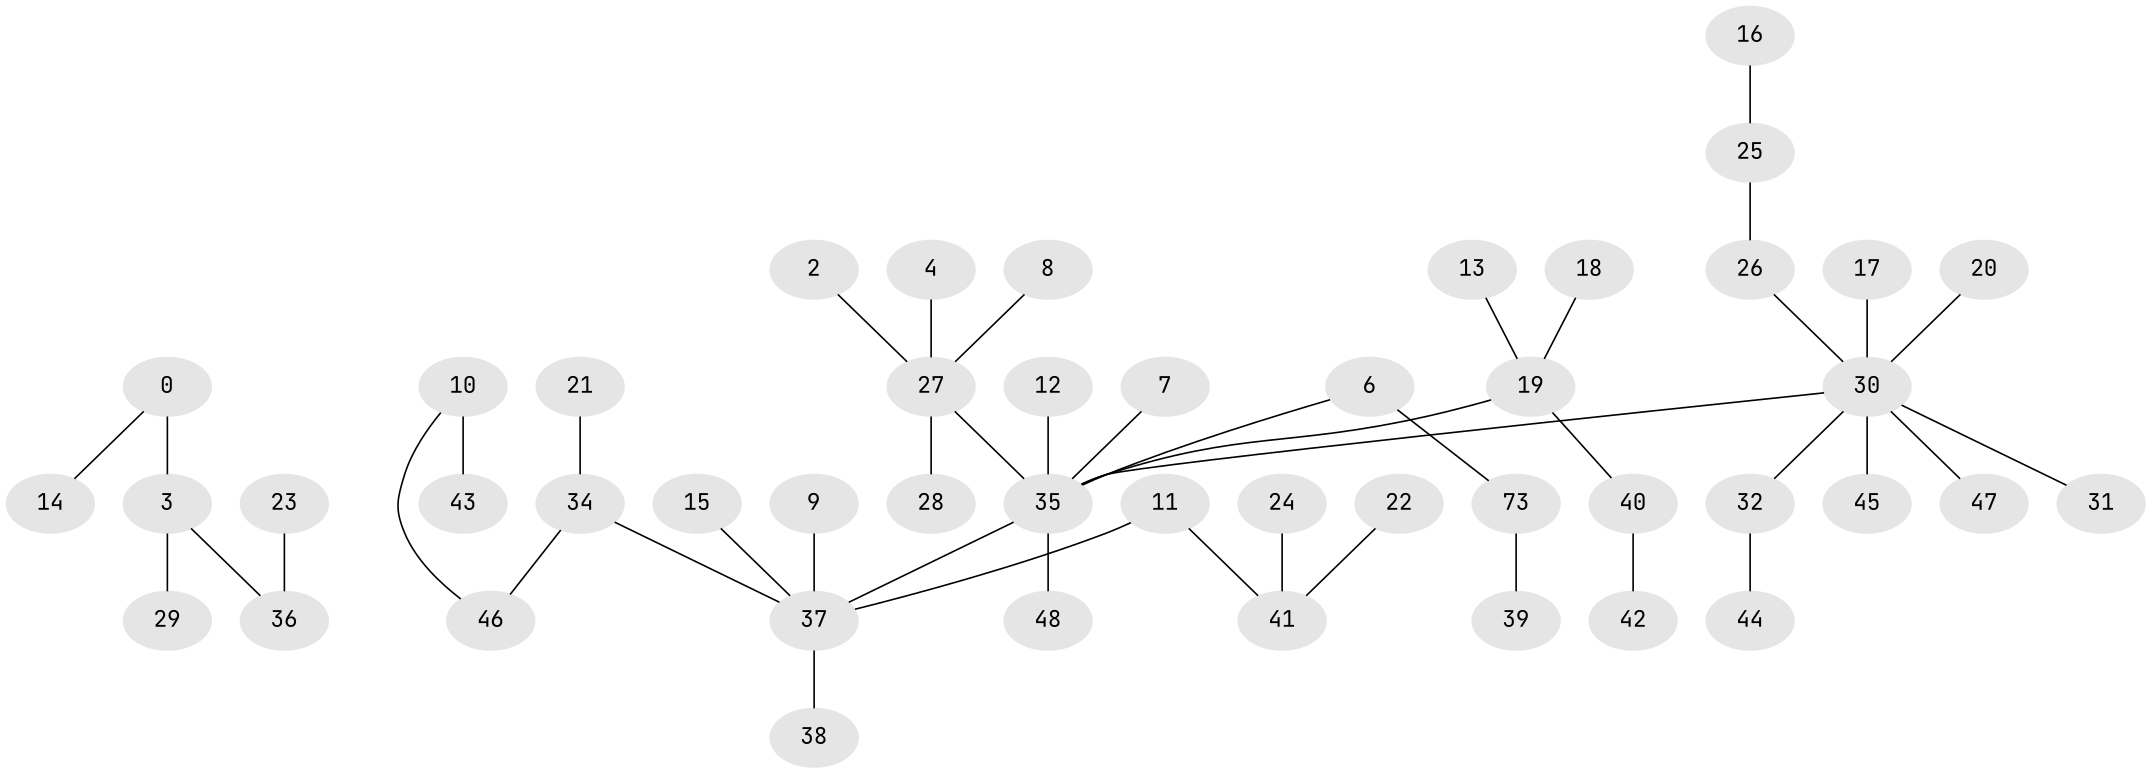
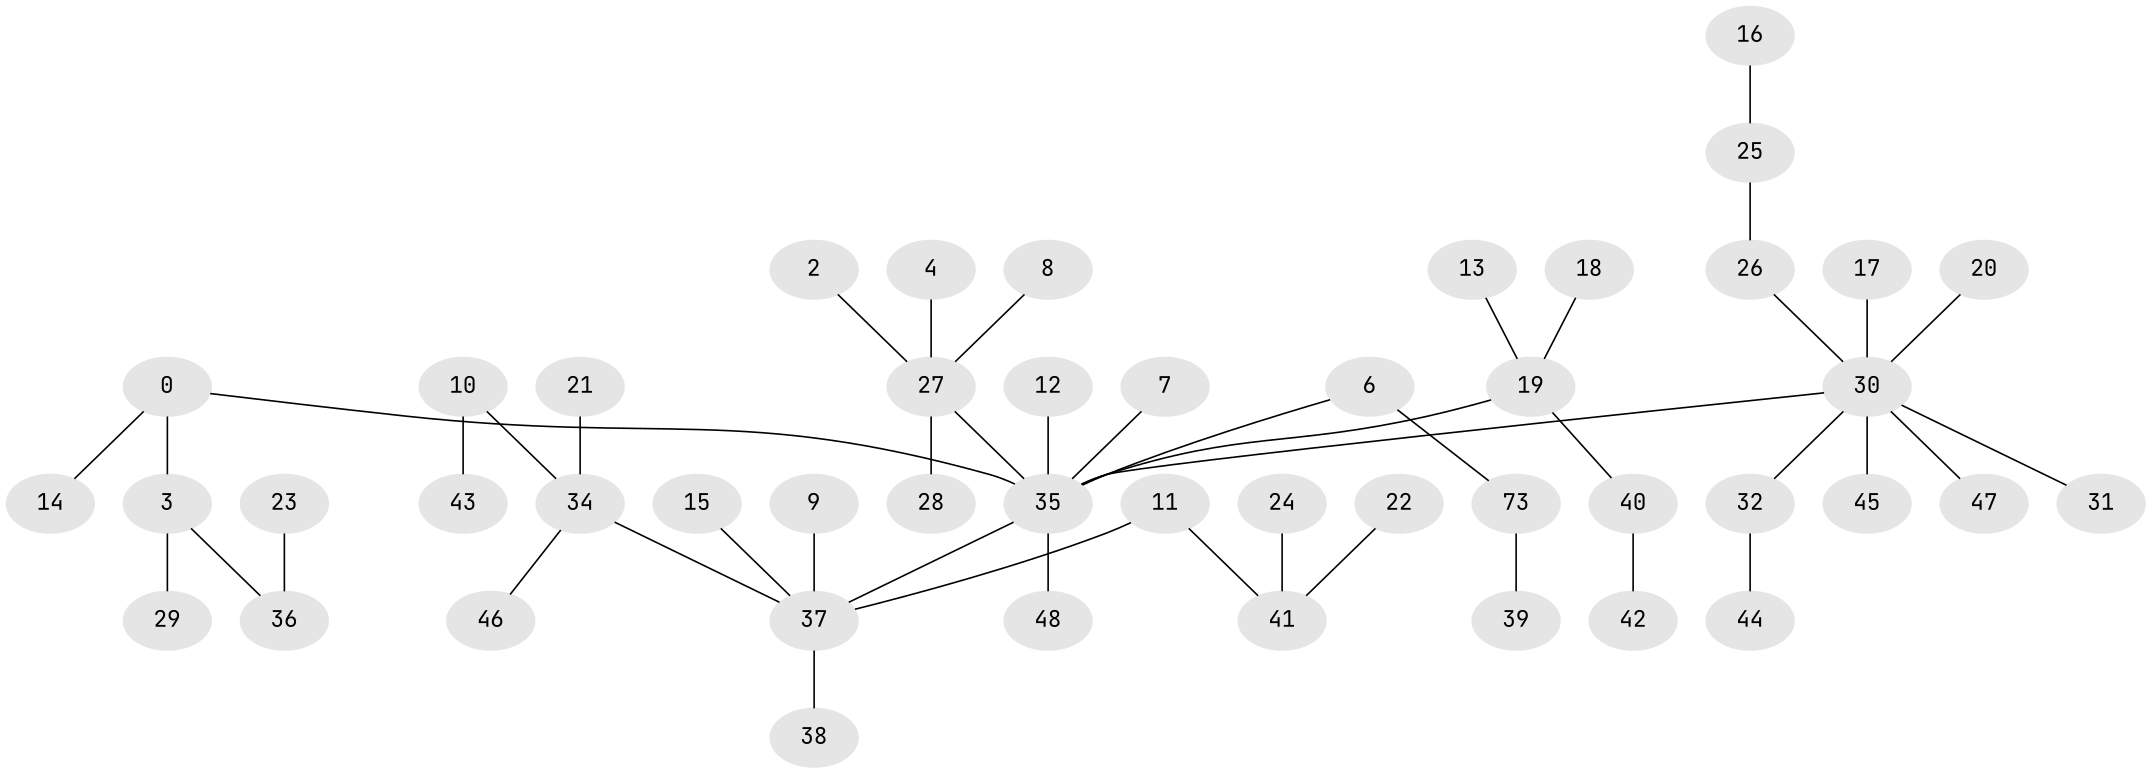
edge "0" -- "35": added
edge "10" -- "46": now "10" -- "34"
